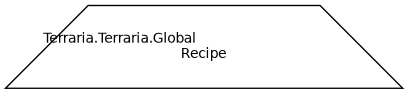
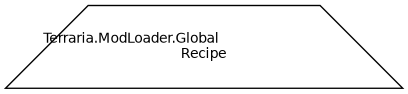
node "Terraria.Terraria.Global Recipe": label "Terraria.Terraria.Global Recipe" -> "Terraria.ModLoader.Global Recipe"
